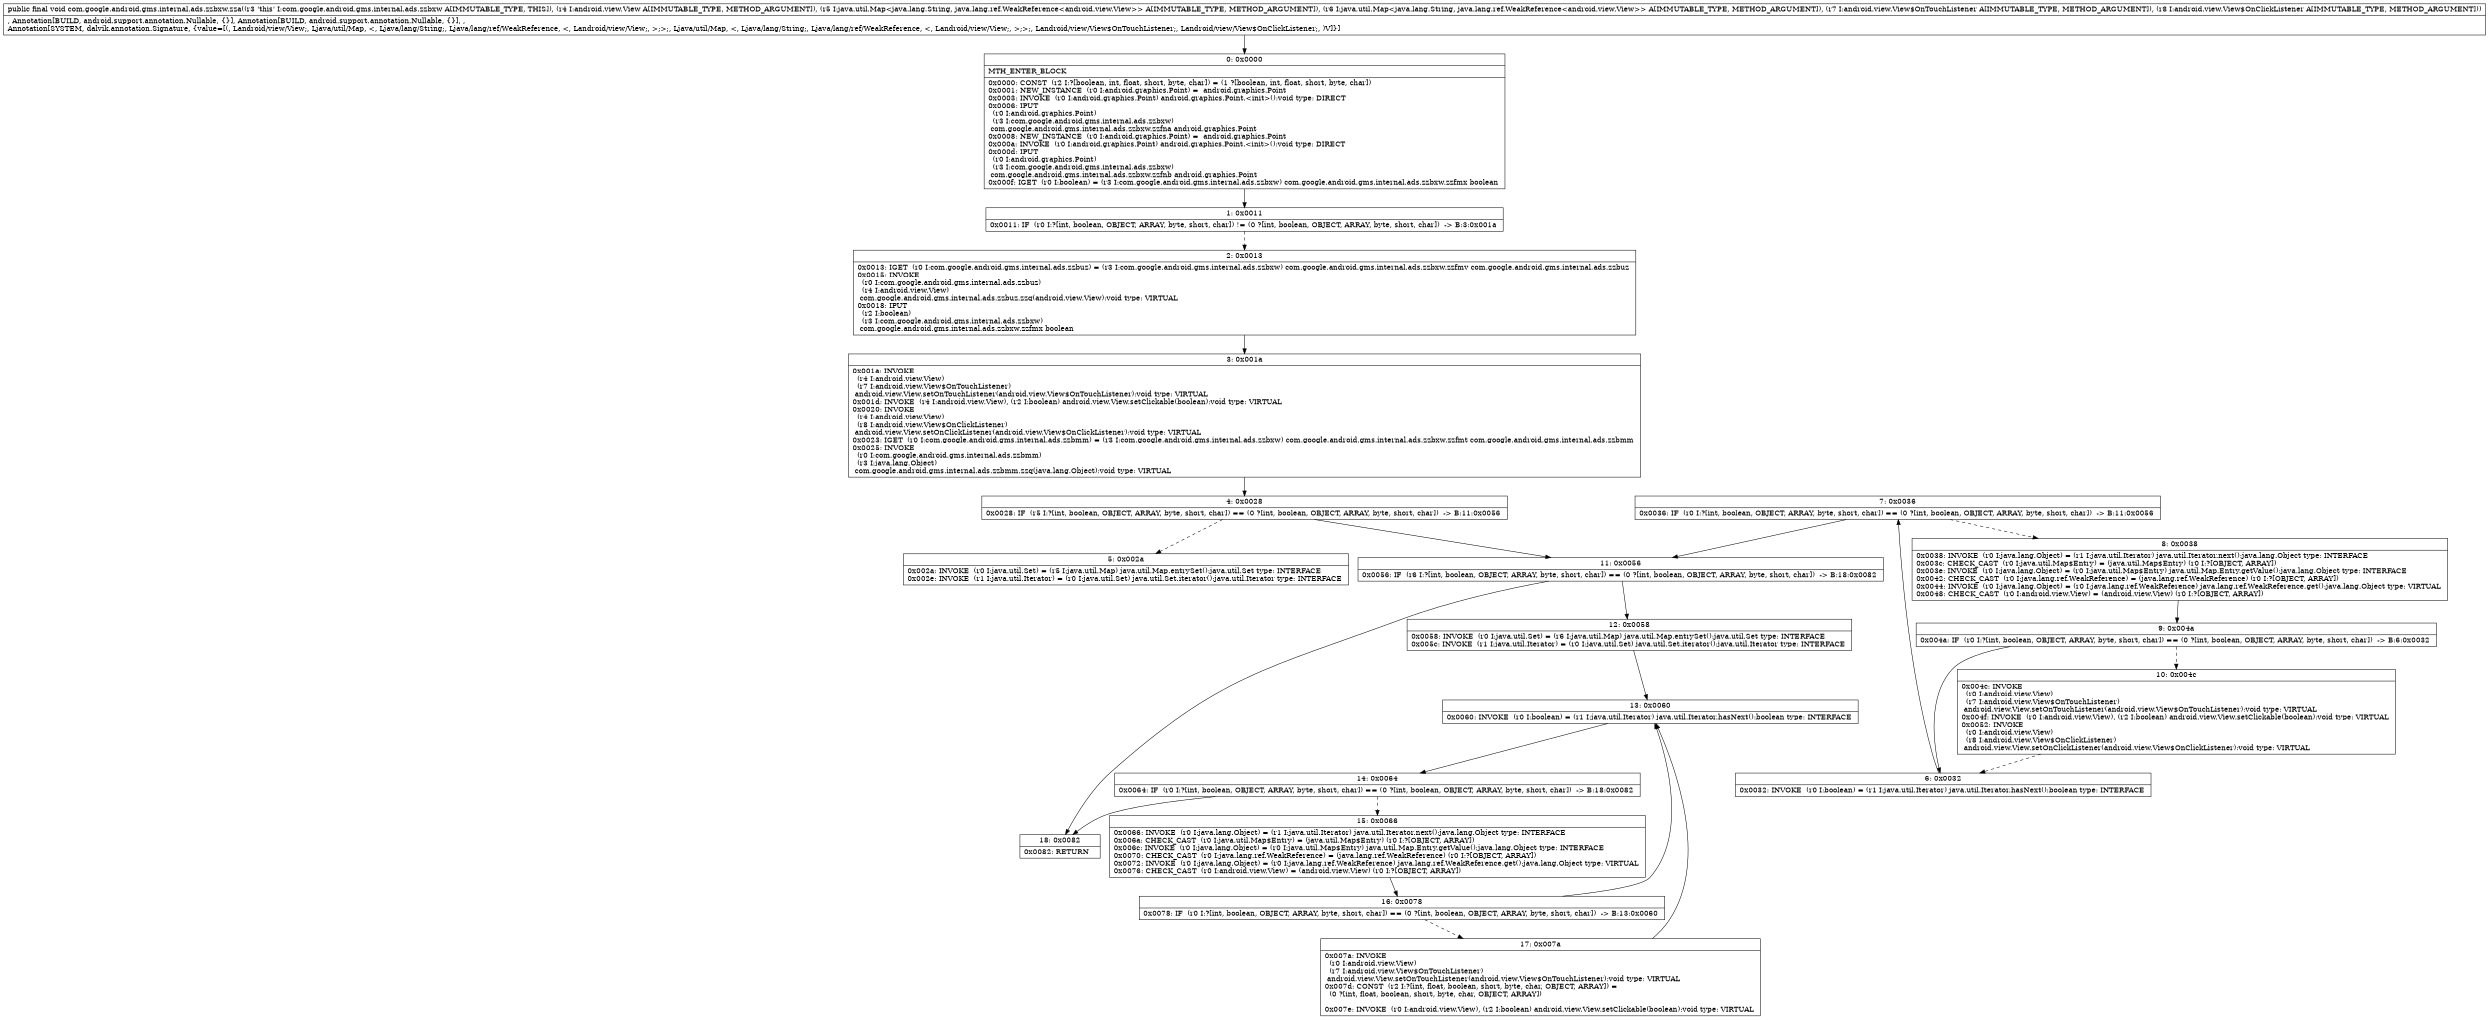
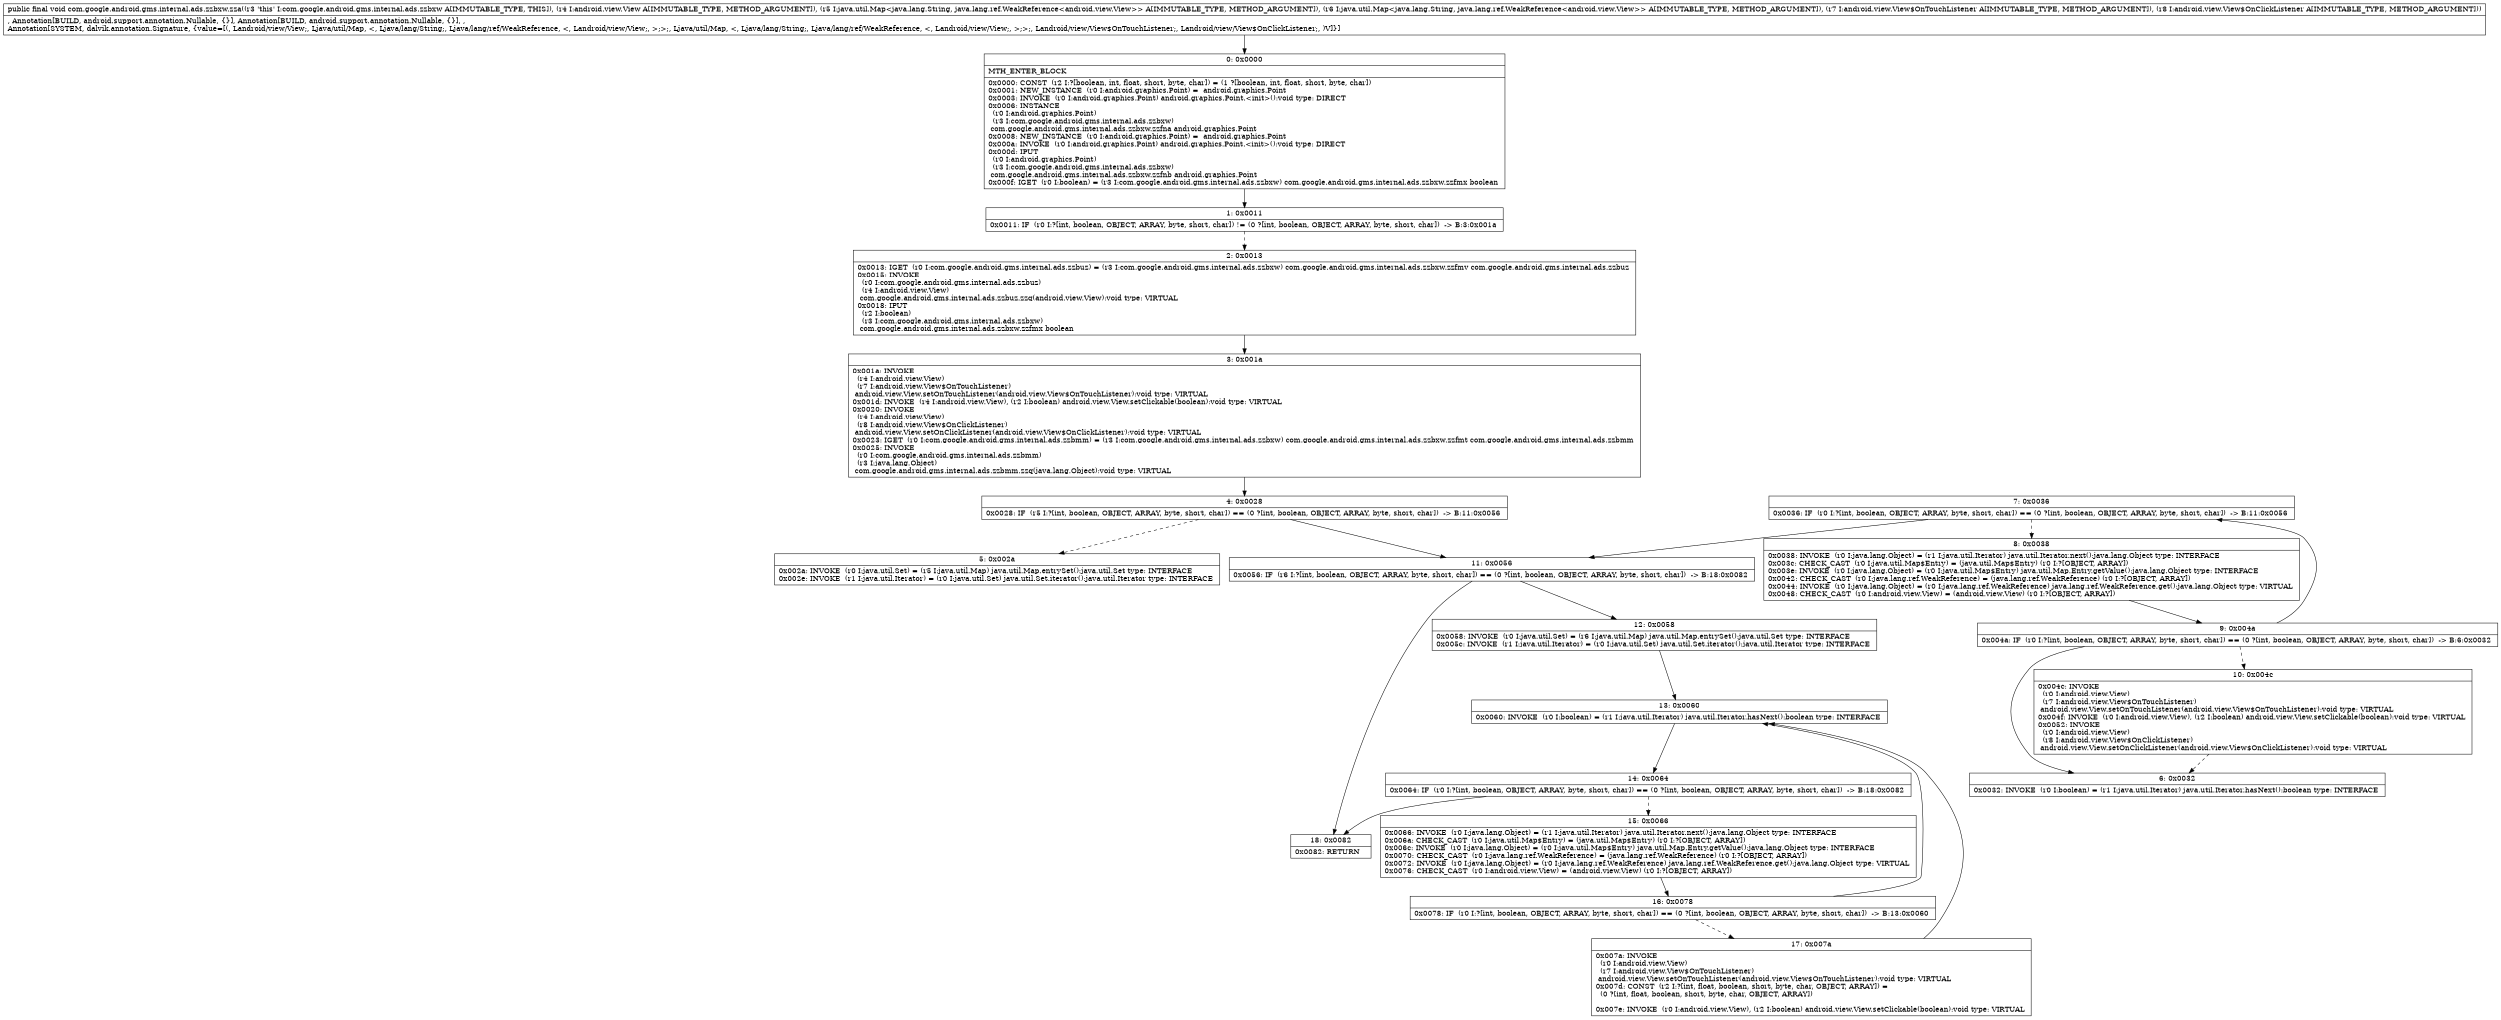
node "0: 0x0000": text "0x0006: IPUT" -> "0x0006: INSTANCE"
edge "6: 0x0032" -> "7: 0x0036": now "9: 0x004a" -> "7: 0x0036"
